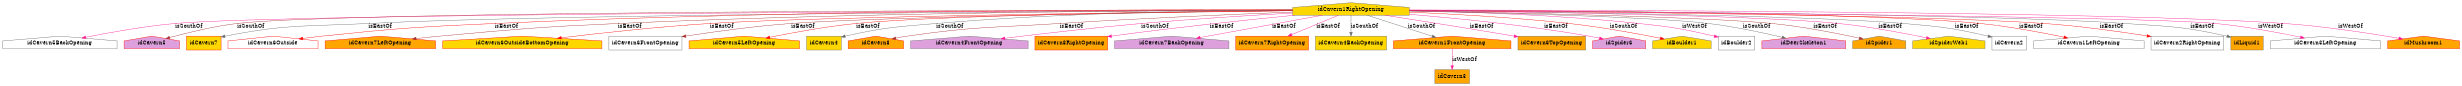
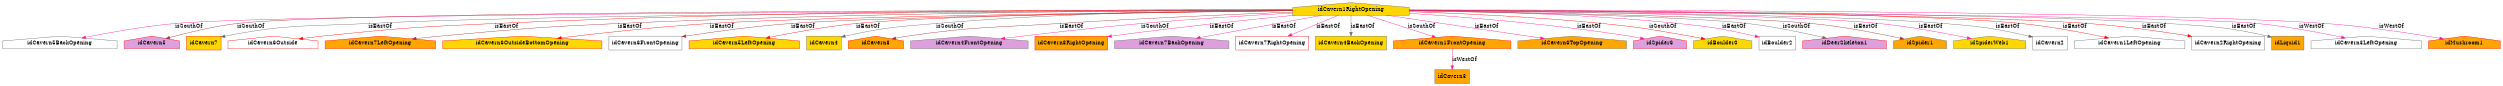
edge "idCavern1RightOpening" -> "idCavern4BackOpening": label "isSouthOf" -> "isEastOf"
edge "idCavern1RightOpening" -> "idCavern1FrontOpening": color gray40 -> deeppink
edge "idCavern1RightOpening" -> "idBoulder2": label "isWestOf" -> "isEastOf"
node "idCavern7RightOpening": fillcolor orange -> white
node "idCavern6TopOpening": shape box -> house
node "idBoulder1": label "idBoulder1" -> "idBoulder0"
